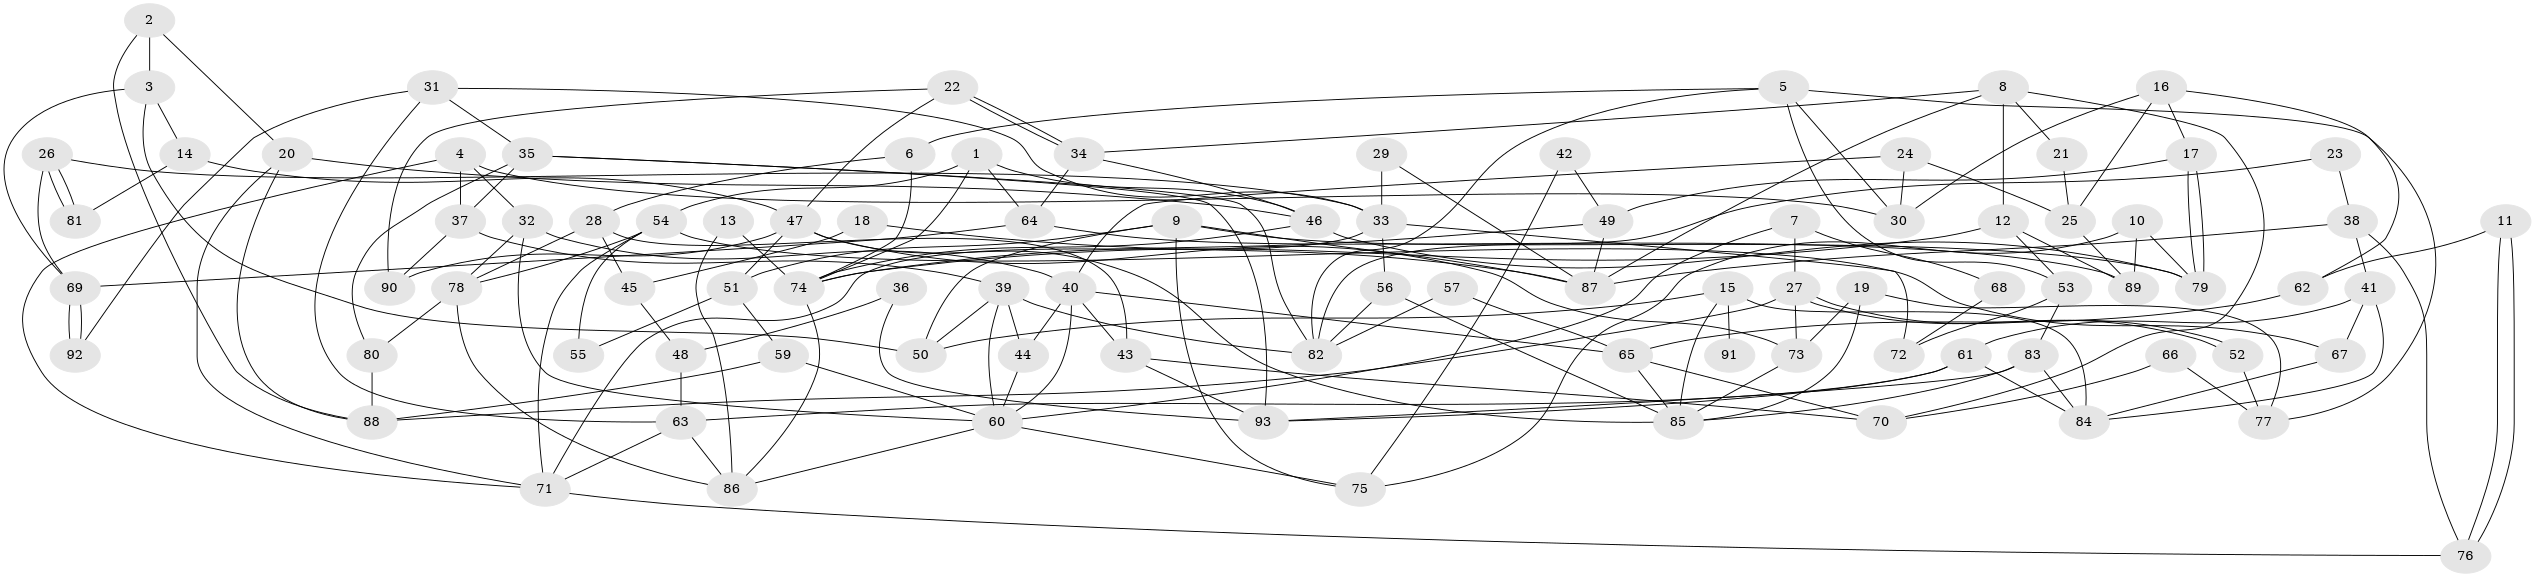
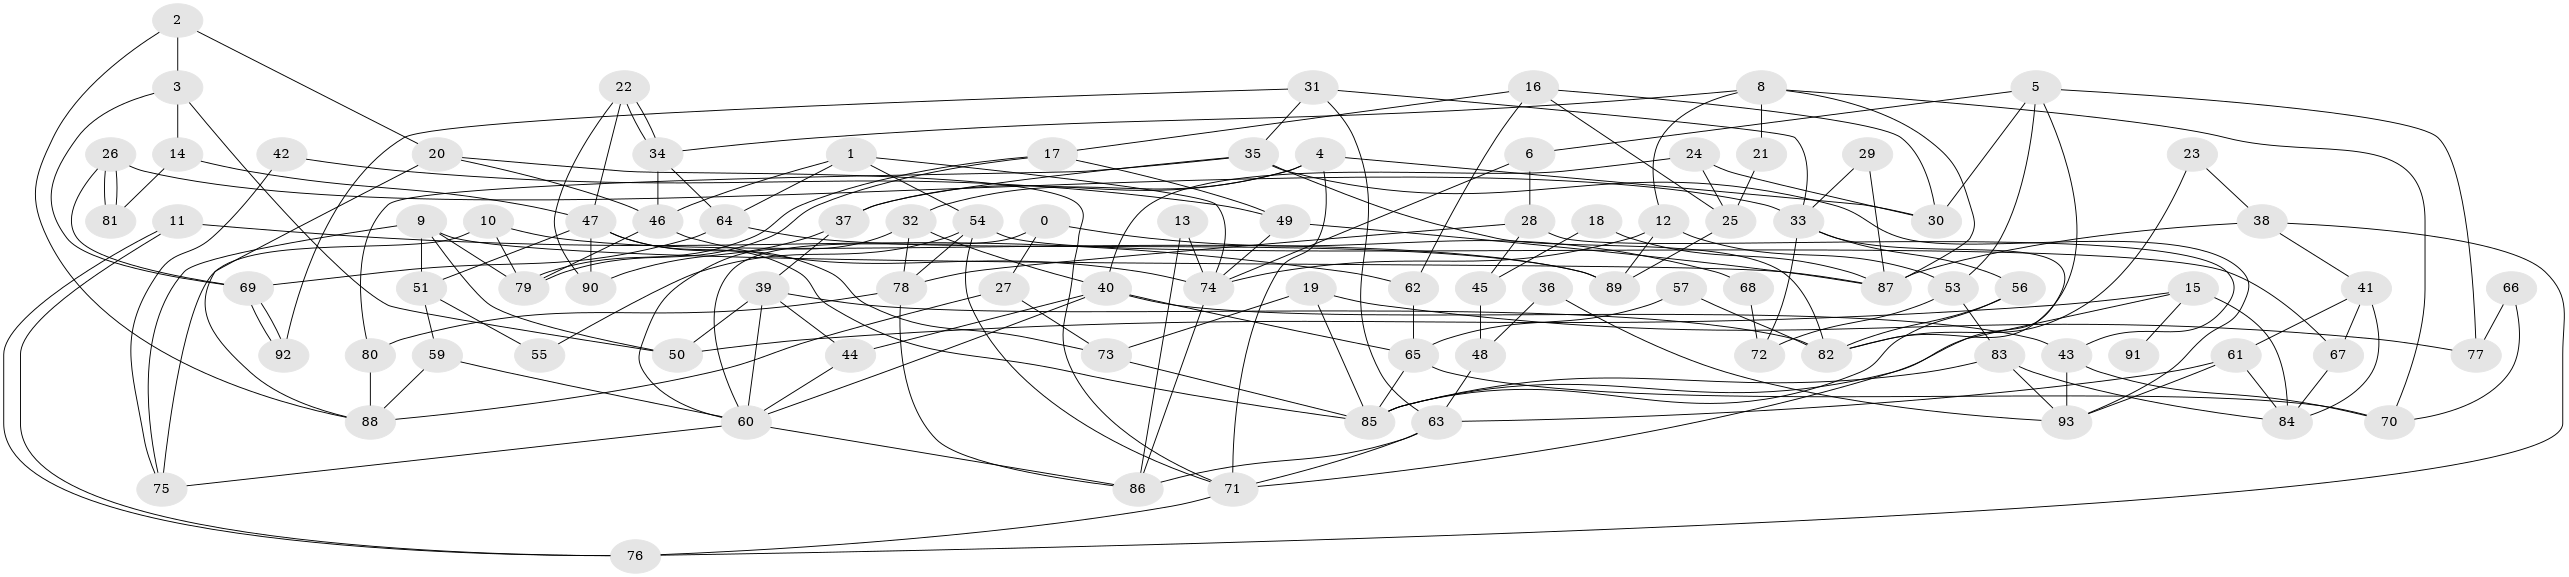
node "7": label "7" -> "0"
node "52": removed
